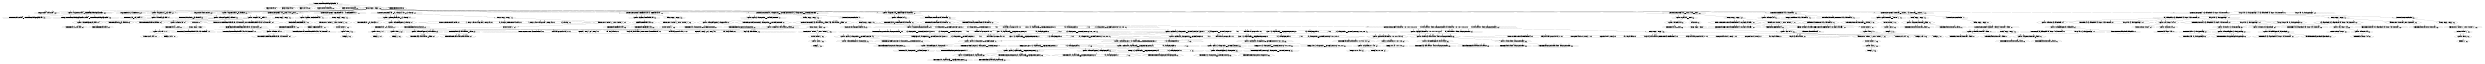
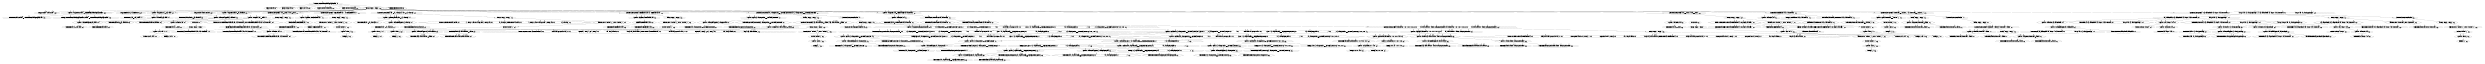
node "(<operator>.equals,*buf == NULL)": removed
node "(IDENTIFIER,td,td->td_compression == COMPRESSION_ZSTD)": added
